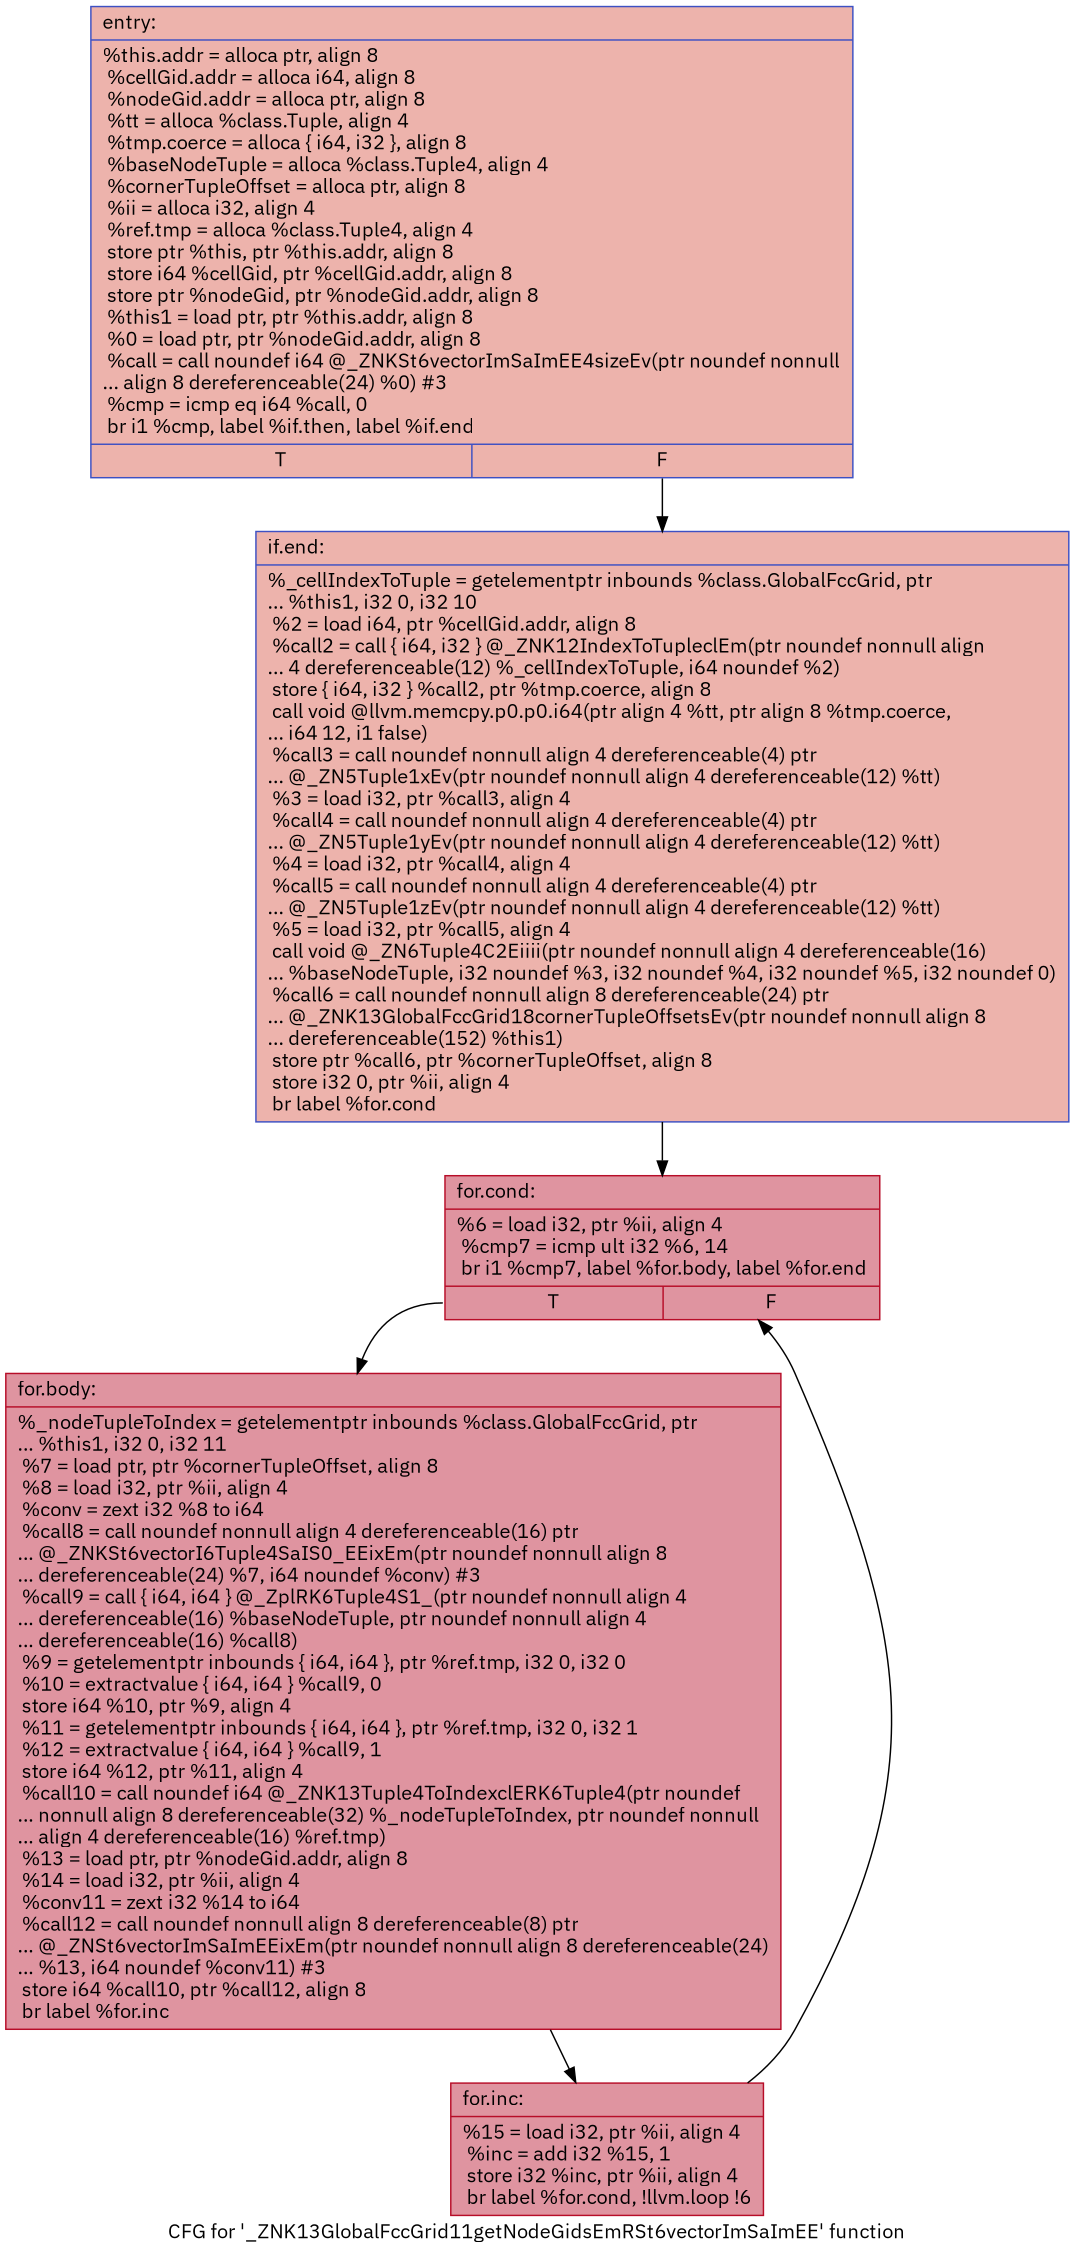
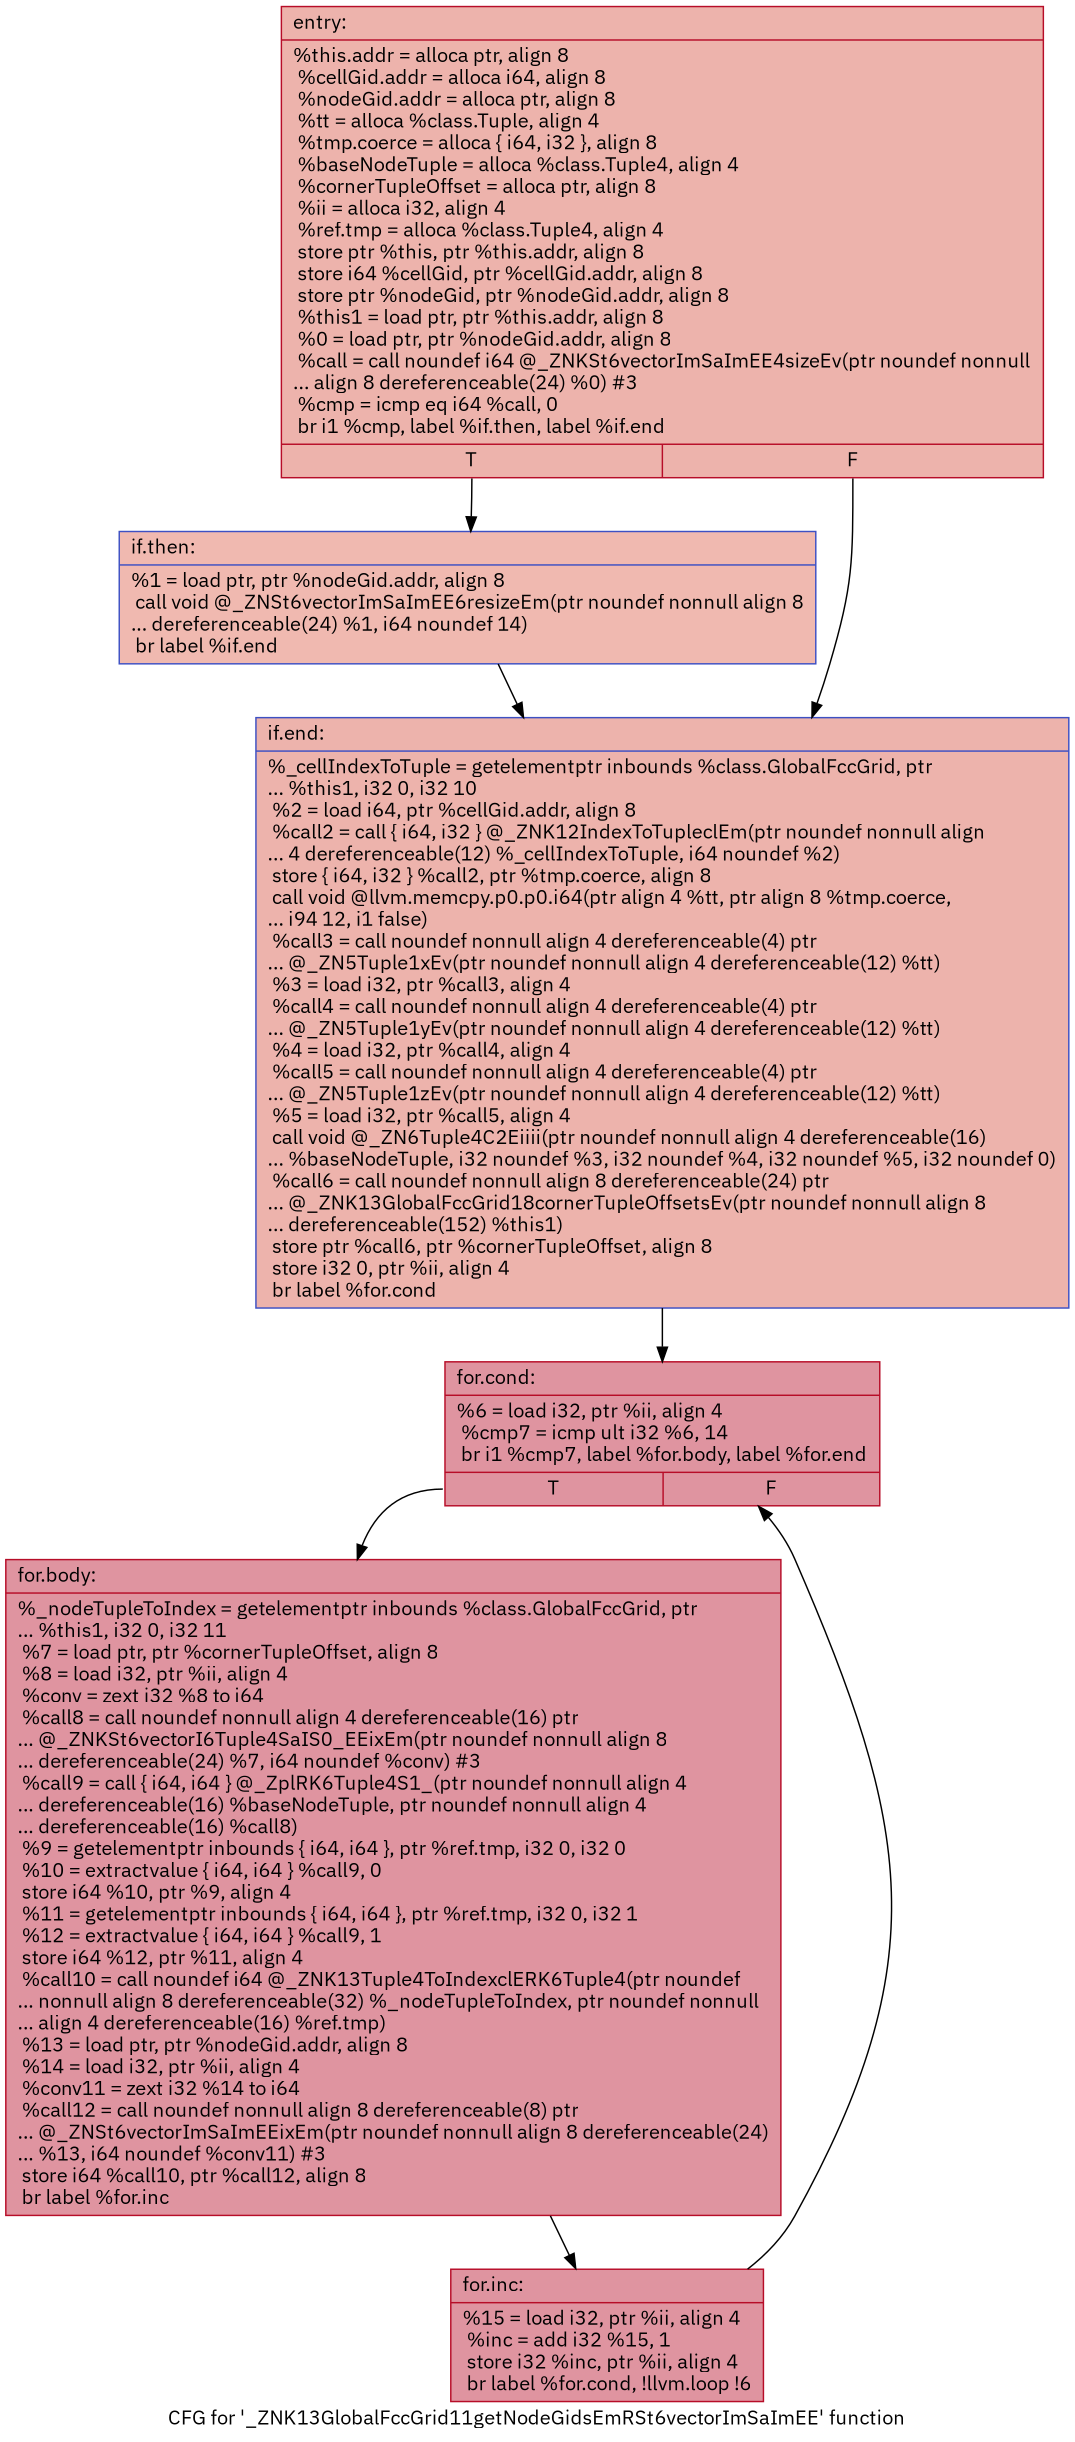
node "entry:": color #3d50c3ff -> #b70d28ff
node "if.then:": added
node "if.end:": text "... i64 12, i1 false)" -> "... i94 12, i1 false)"
